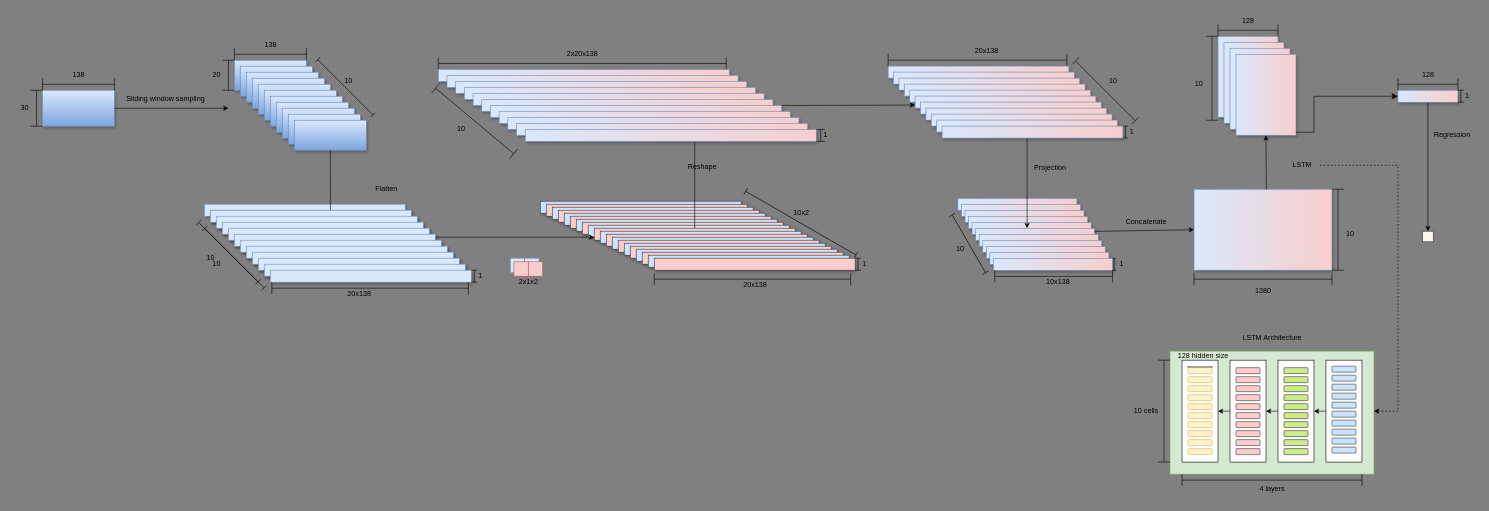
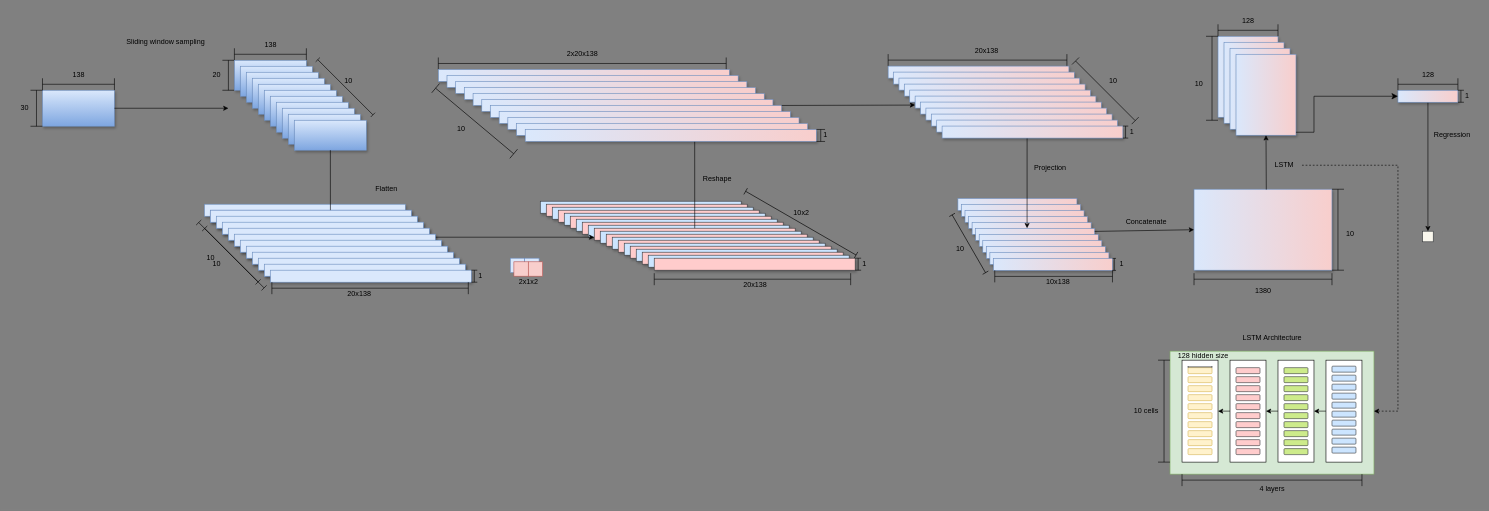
node "Sliding window sampling": moved (165, 99) -> (165, 42)
node "LSTM": moved (1302, 165) -> (1284, 165)
node "Reshape": moved (702, 166) -> (717, 178)
